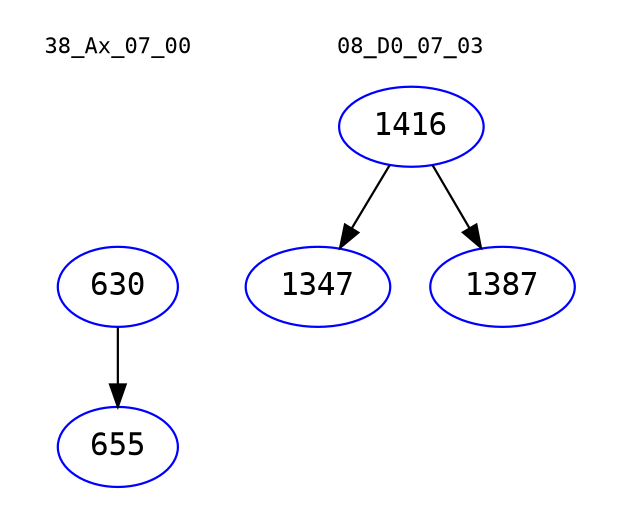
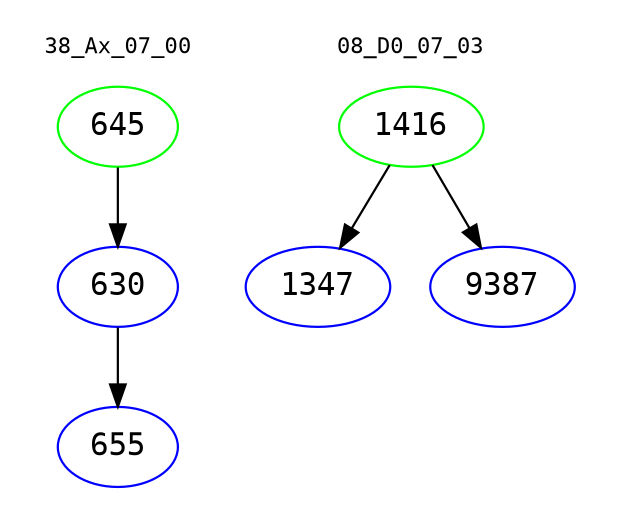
node "645": added
node "1416": color blue -> green
node "1387": label "1387" -> "9387"
